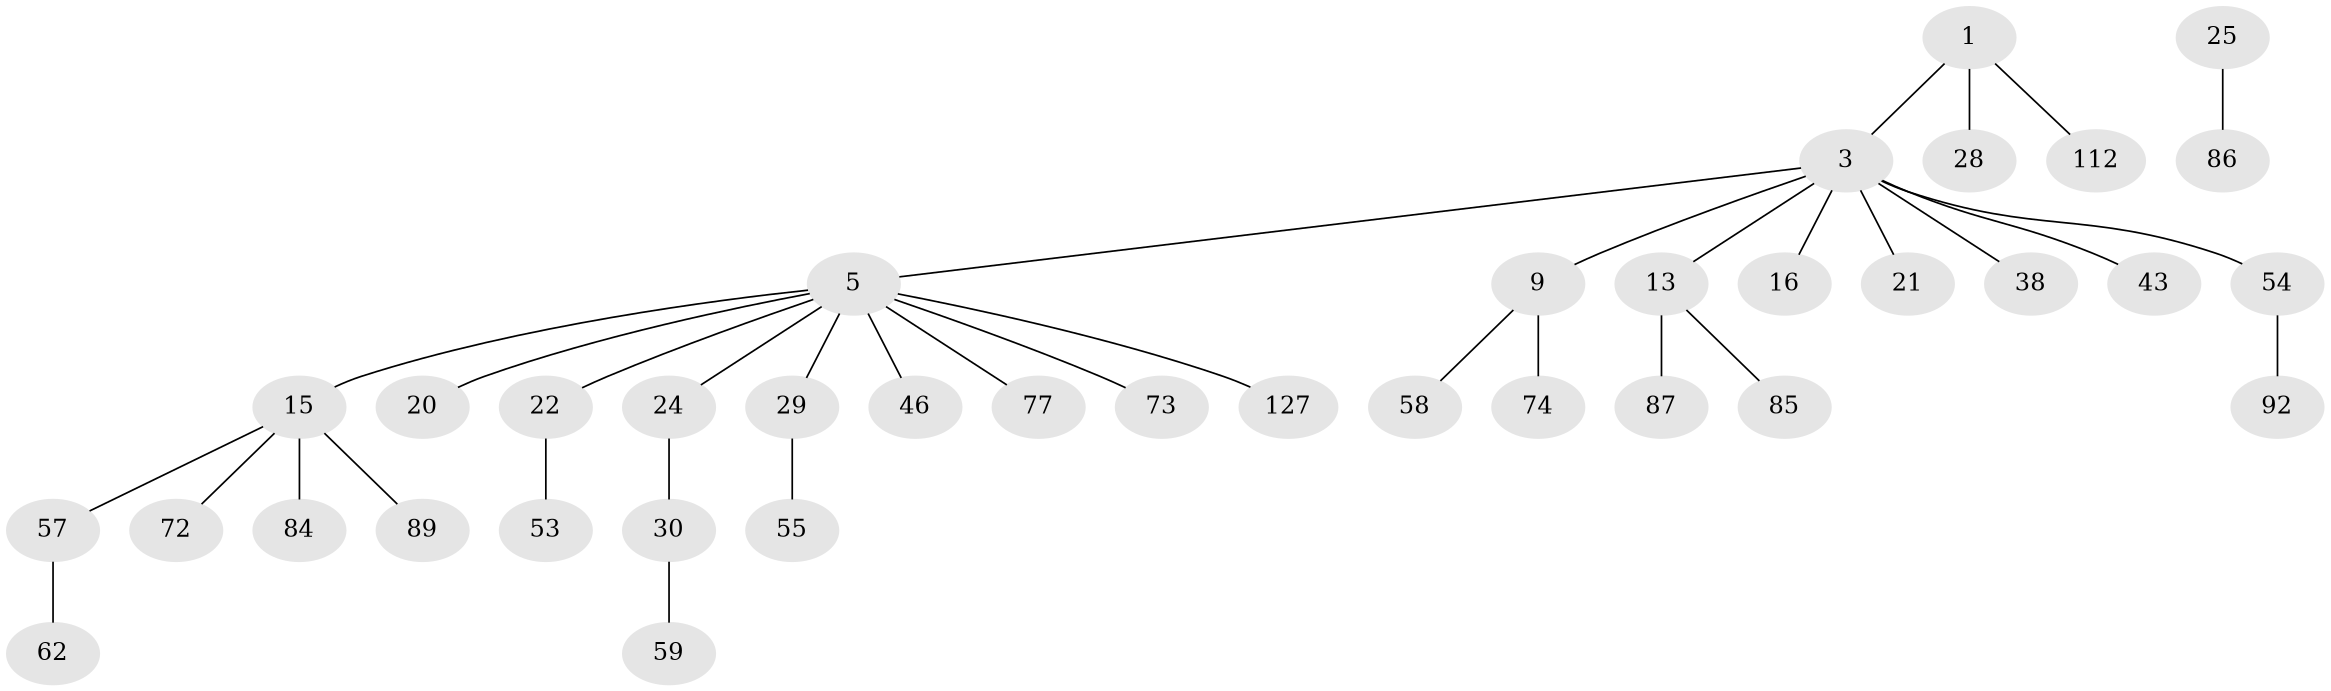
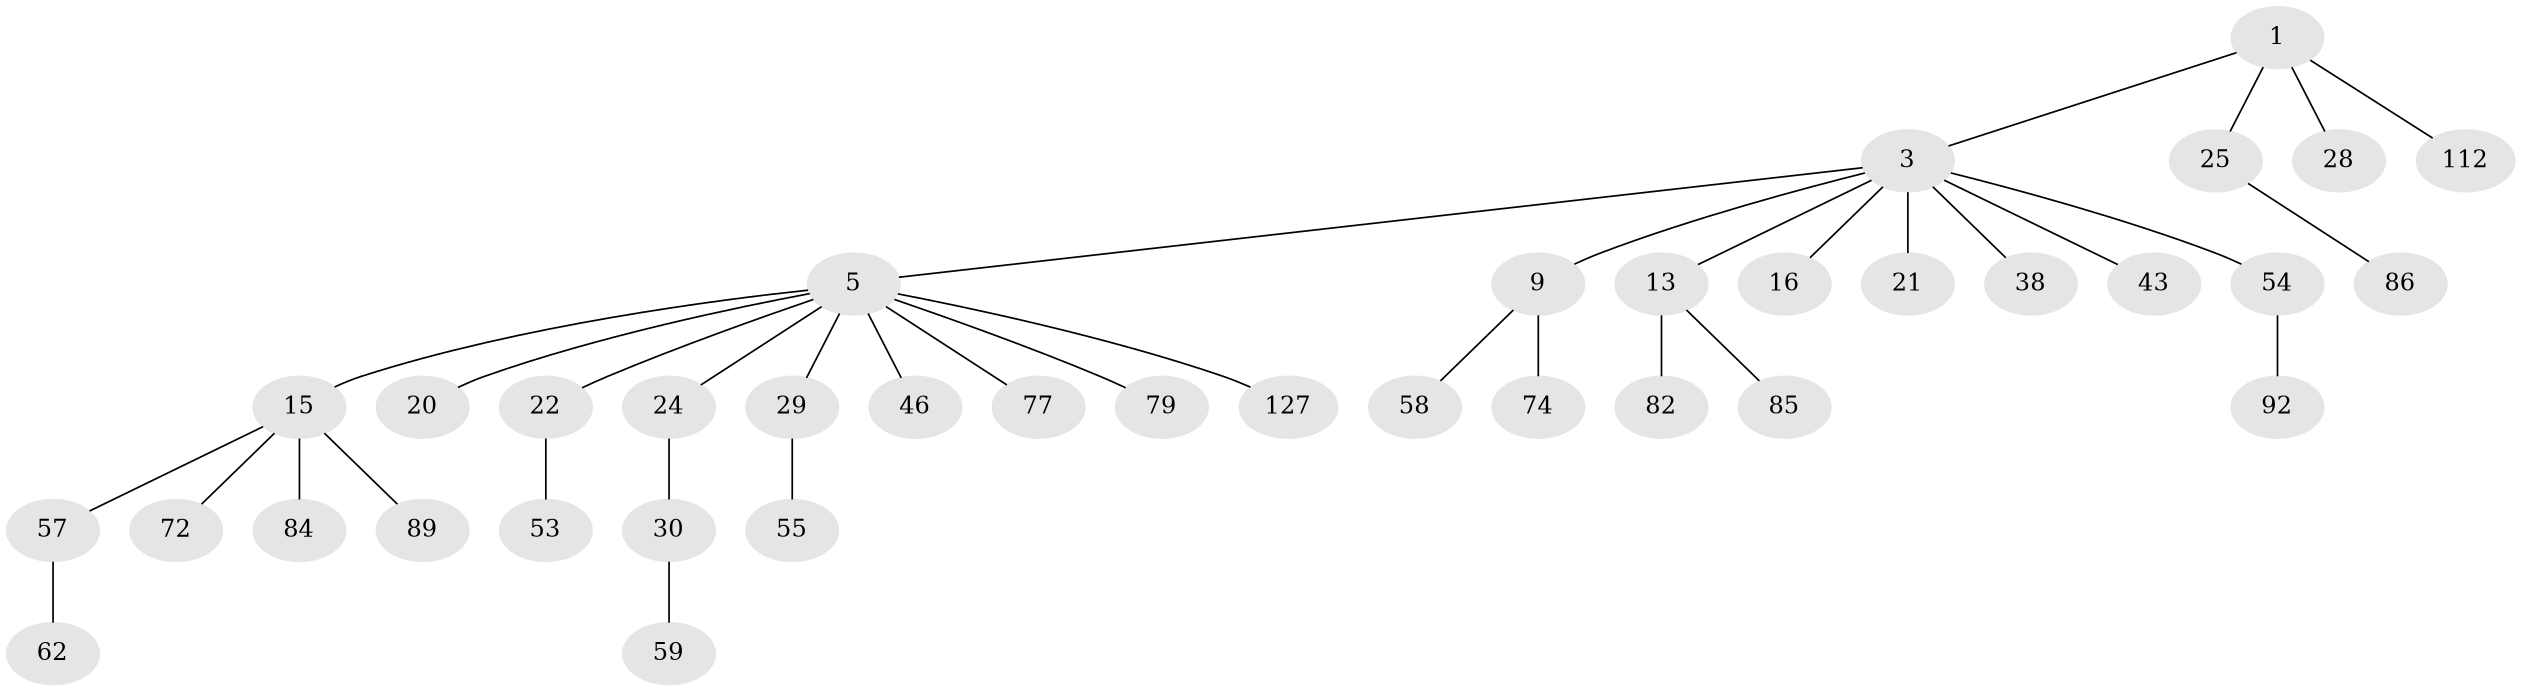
edge "1" -- "25": added
node "73": label "73" -> "79"
node "87": label "87" -> "82"
